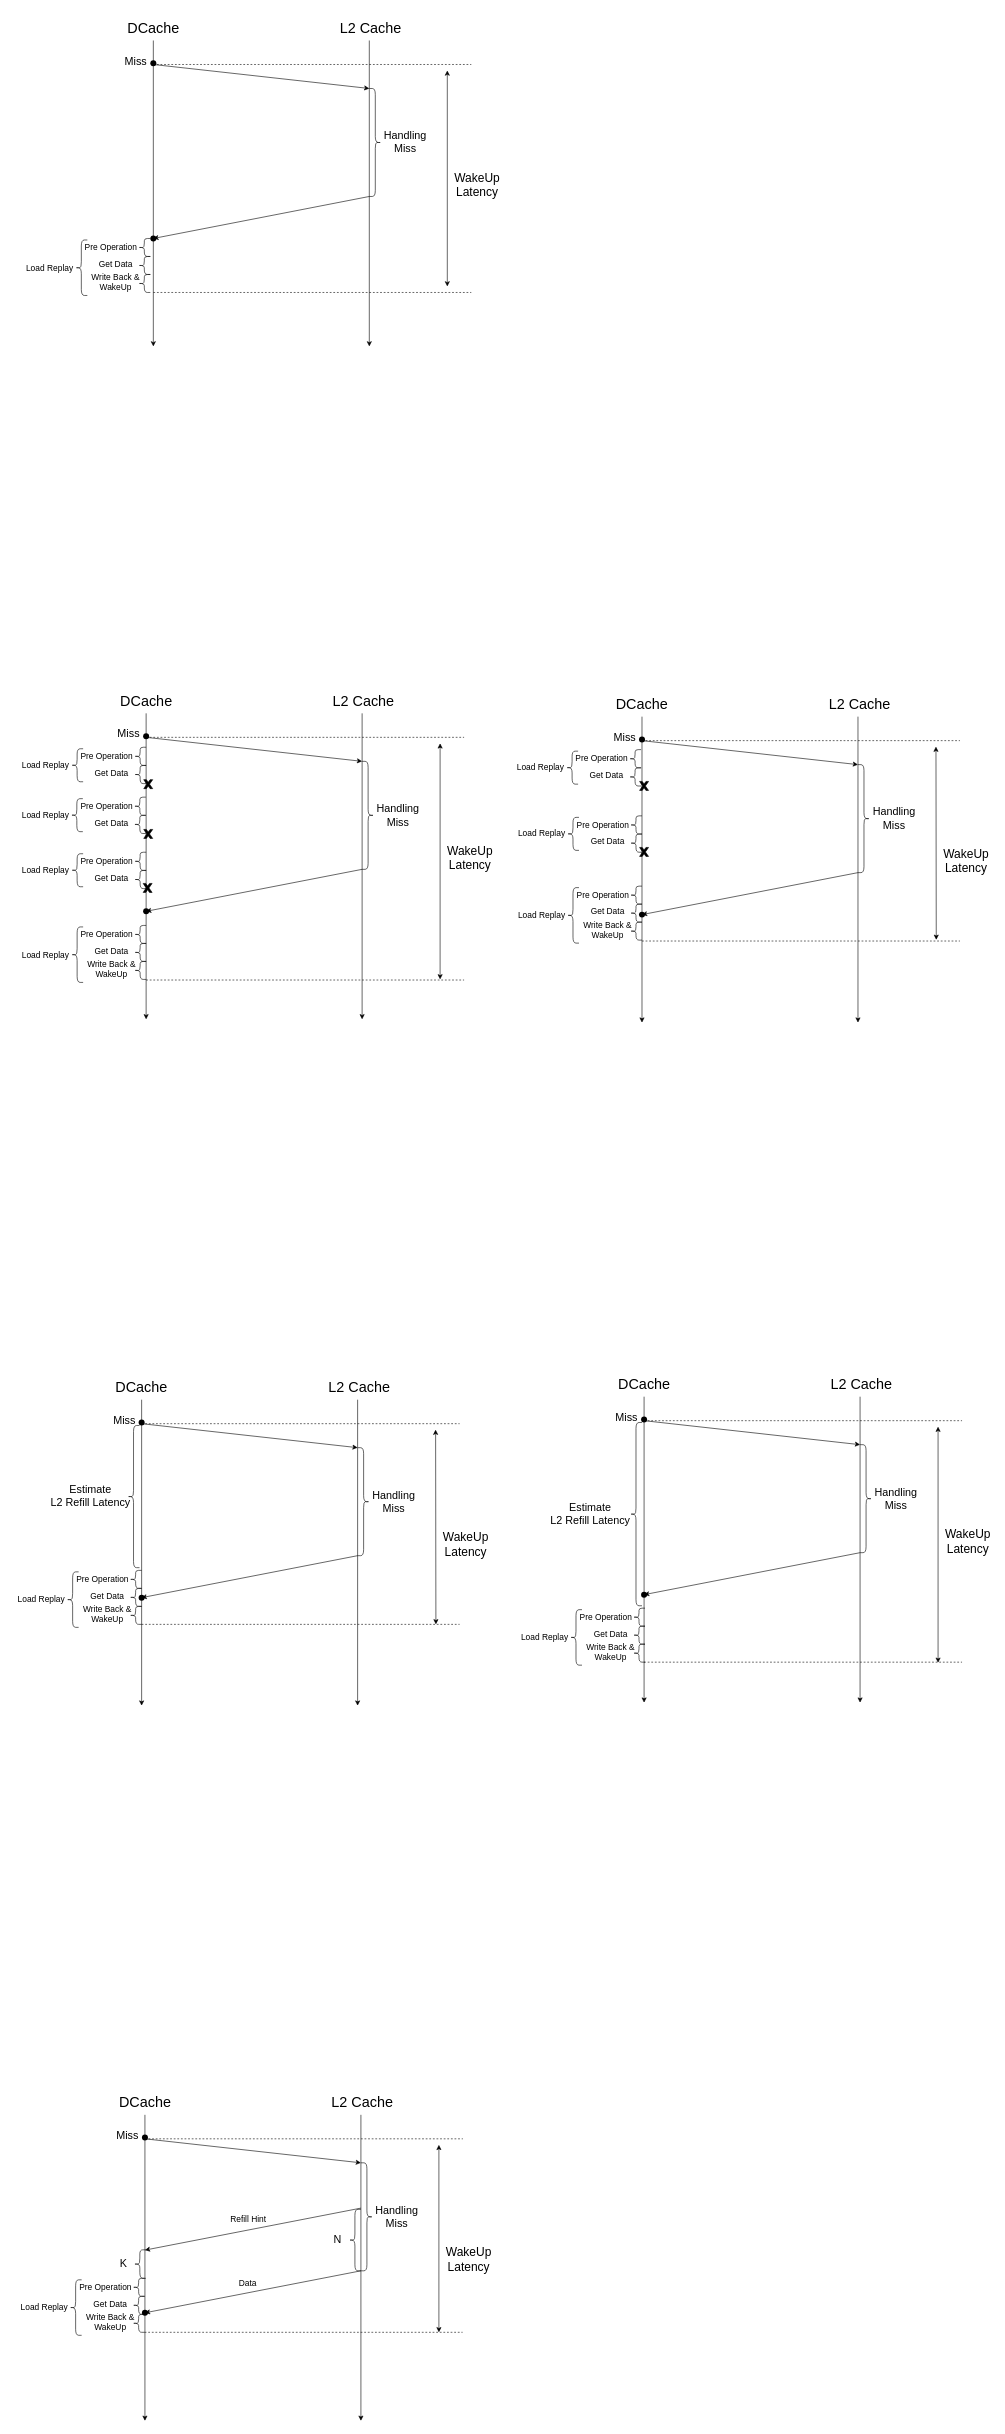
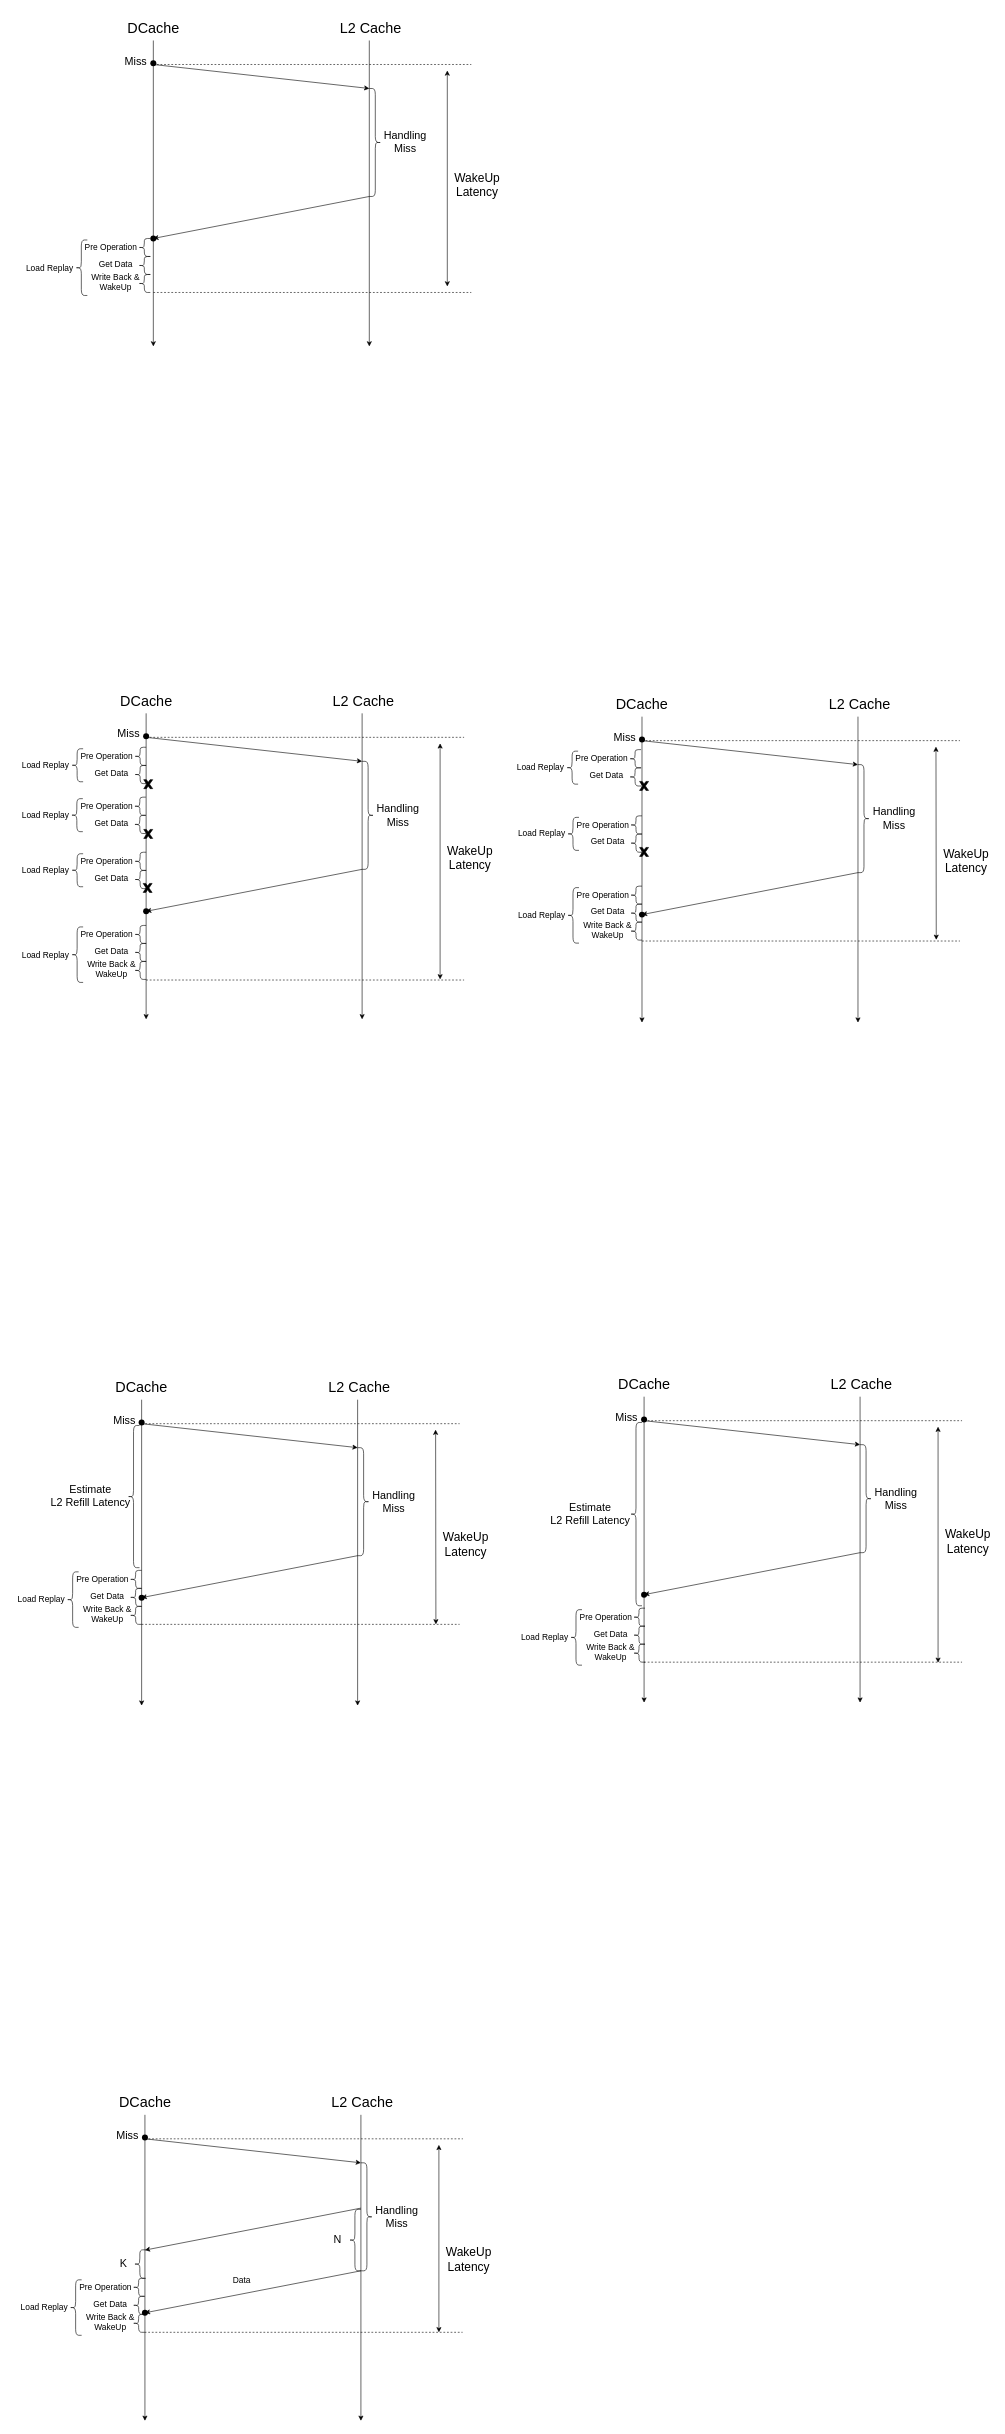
node "Refill Hint": removed
node "Data": moved (248, 2284) -> (242, 2281)
